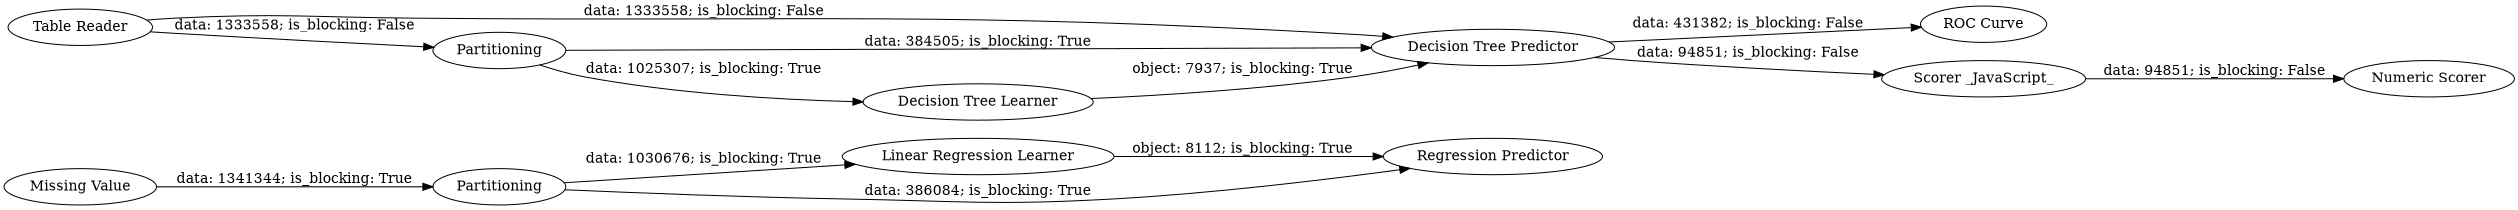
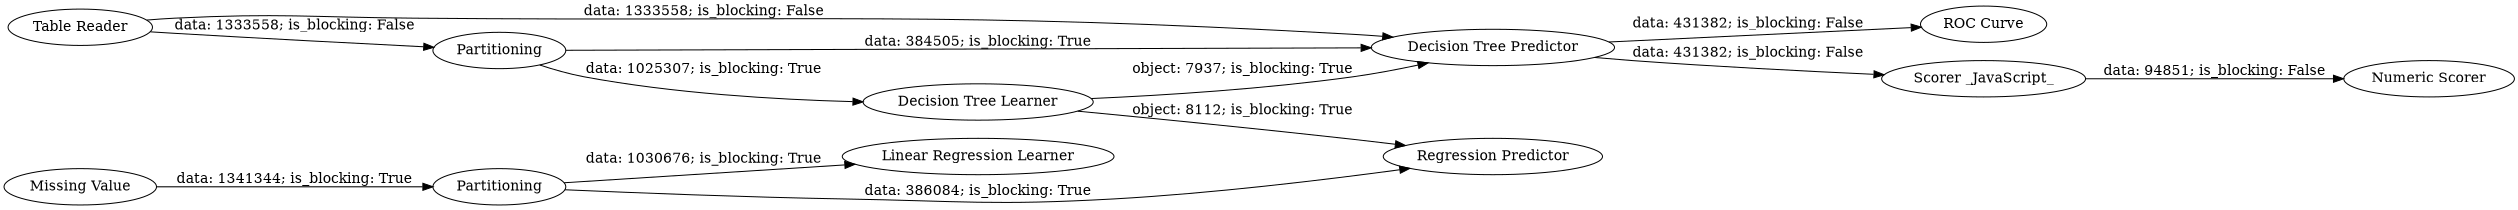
edge "Decision Tree Predictor" -> "Scorer _JavaScript_": label "data: 94851; is_blocking: False" -> "data: 431382; is_blocking: False"
edge "Linear Regression Learner" -> "Regression Predictor": now "Decision Tree Learner" -> "Regression Predictor"
